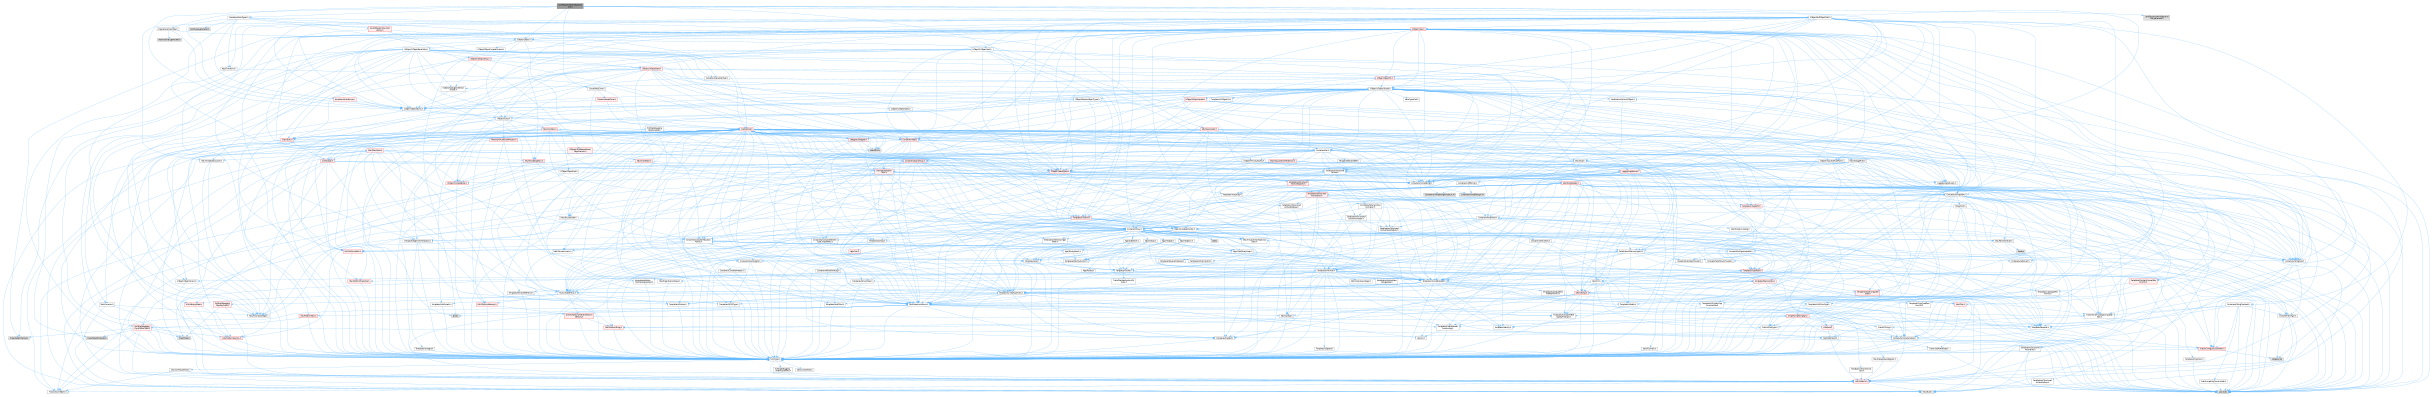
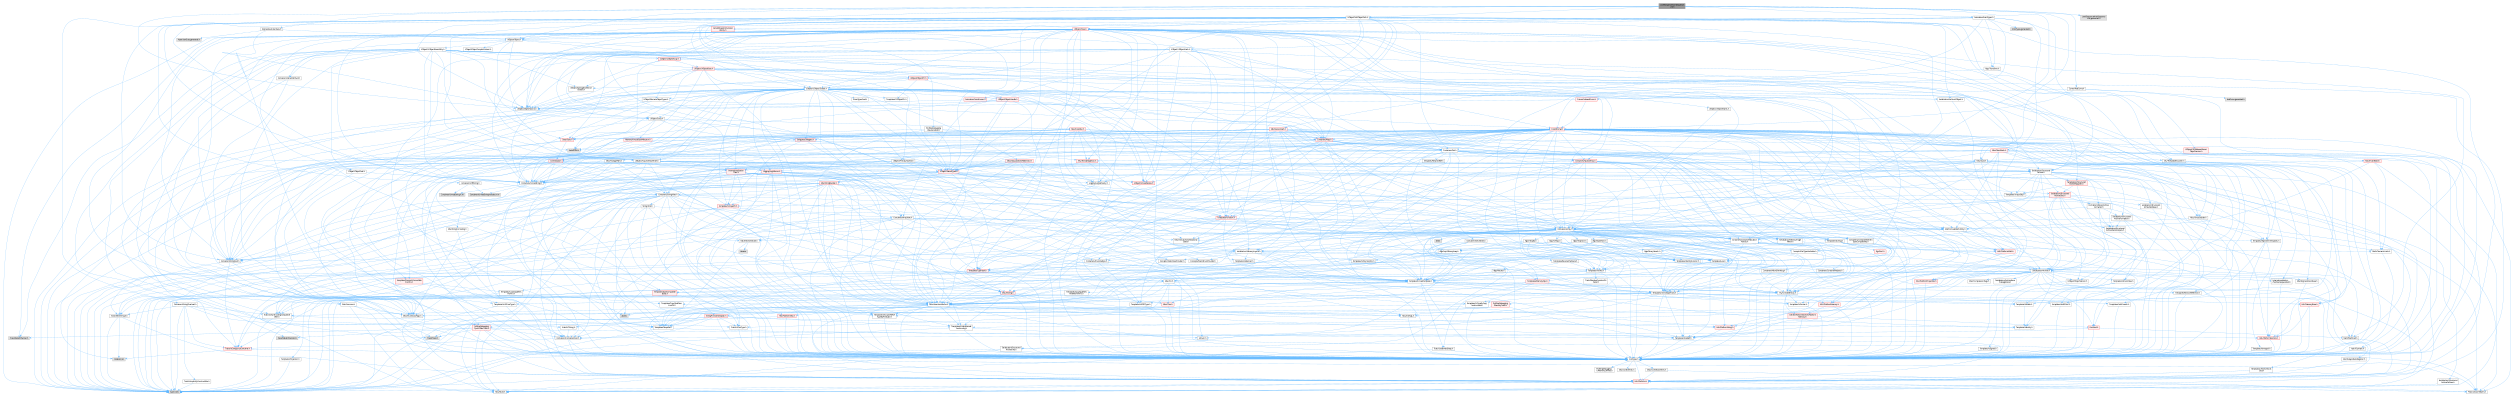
node "RealCurve.generated.h": added
